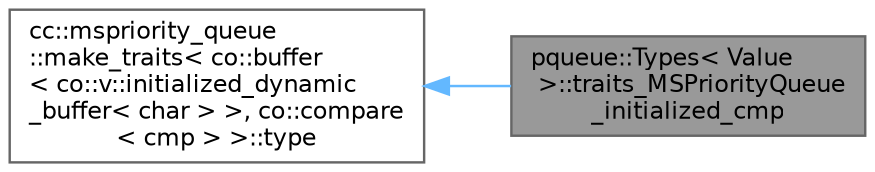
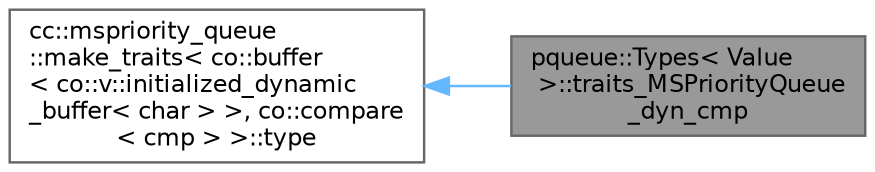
node "pqueue::Types< Value >::traits_MSPriorityQueue _initialized_cmp": label "pqueue::Types< Value >::traits_MSPriorityQueue _initialized_cmp" -> "pqueue::Types< Value >::traits_MSPriorityQueue _dyn_cmp"
